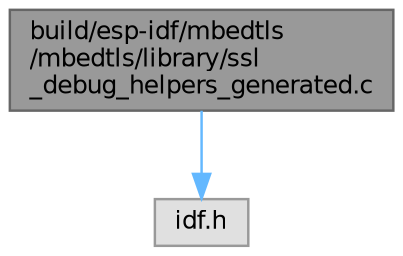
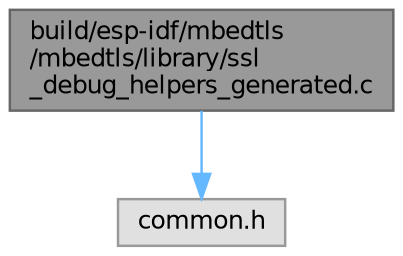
node "idf.h": label "idf.h" -> "common.h"
